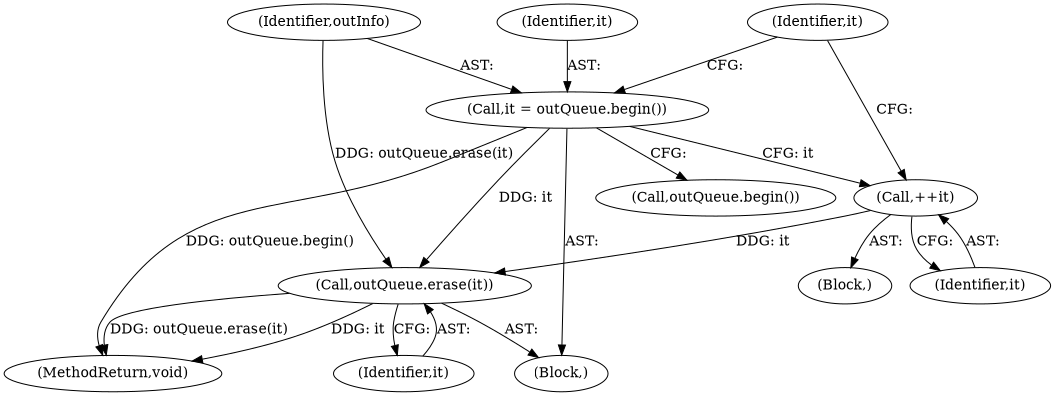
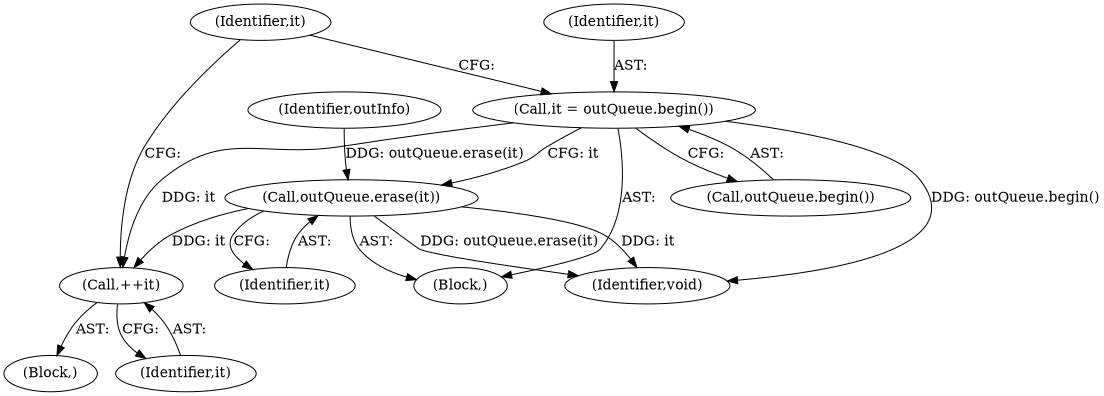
edge "(Identifier,outInfo)" -> "(Call,it = outQueue.begin())": now "(Call,outQueue.begin())" -> "(Call,it = outQueue.begin())"
edge "(Call,it = outQueue.begin())" -> "(Call,++it)": label "CFG: it" -> "DDG: it"
edge "(Call,it = outQueue.begin())" -> "(Call,outQueue.erase(it))": label "DDG: it" -> "CFG: it"
edge "(Call,++it)" -> "(Call,outQueue.erase(it))": reversed
node "(MethodReturn,void)": label "(MethodReturn,void)" -> "(Identifier,void)"
